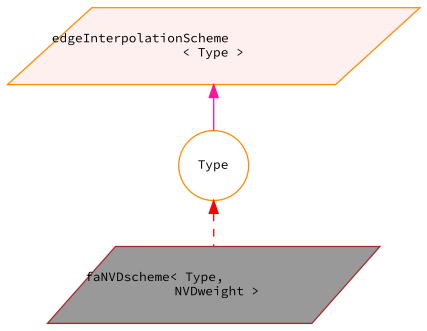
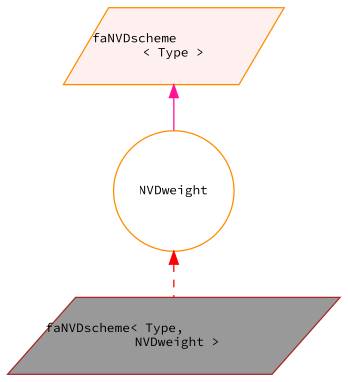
node "edgeInterpolationScheme < Type >": label "edgeInterpolationScheme < Type >" -> "faNVDscheme < Type >"
node "Type": label "Type" -> "NVDweight"
